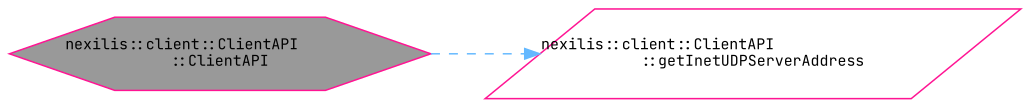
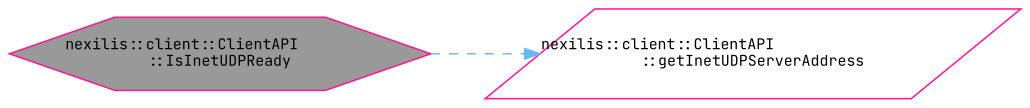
node "nexilis::client::ClientAPI ::ClientAPI": label "nexilis::client::ClientAPI ::ClientAPI" -> "nexilis::client::ClientAPI ::IsInetUDPReady"
